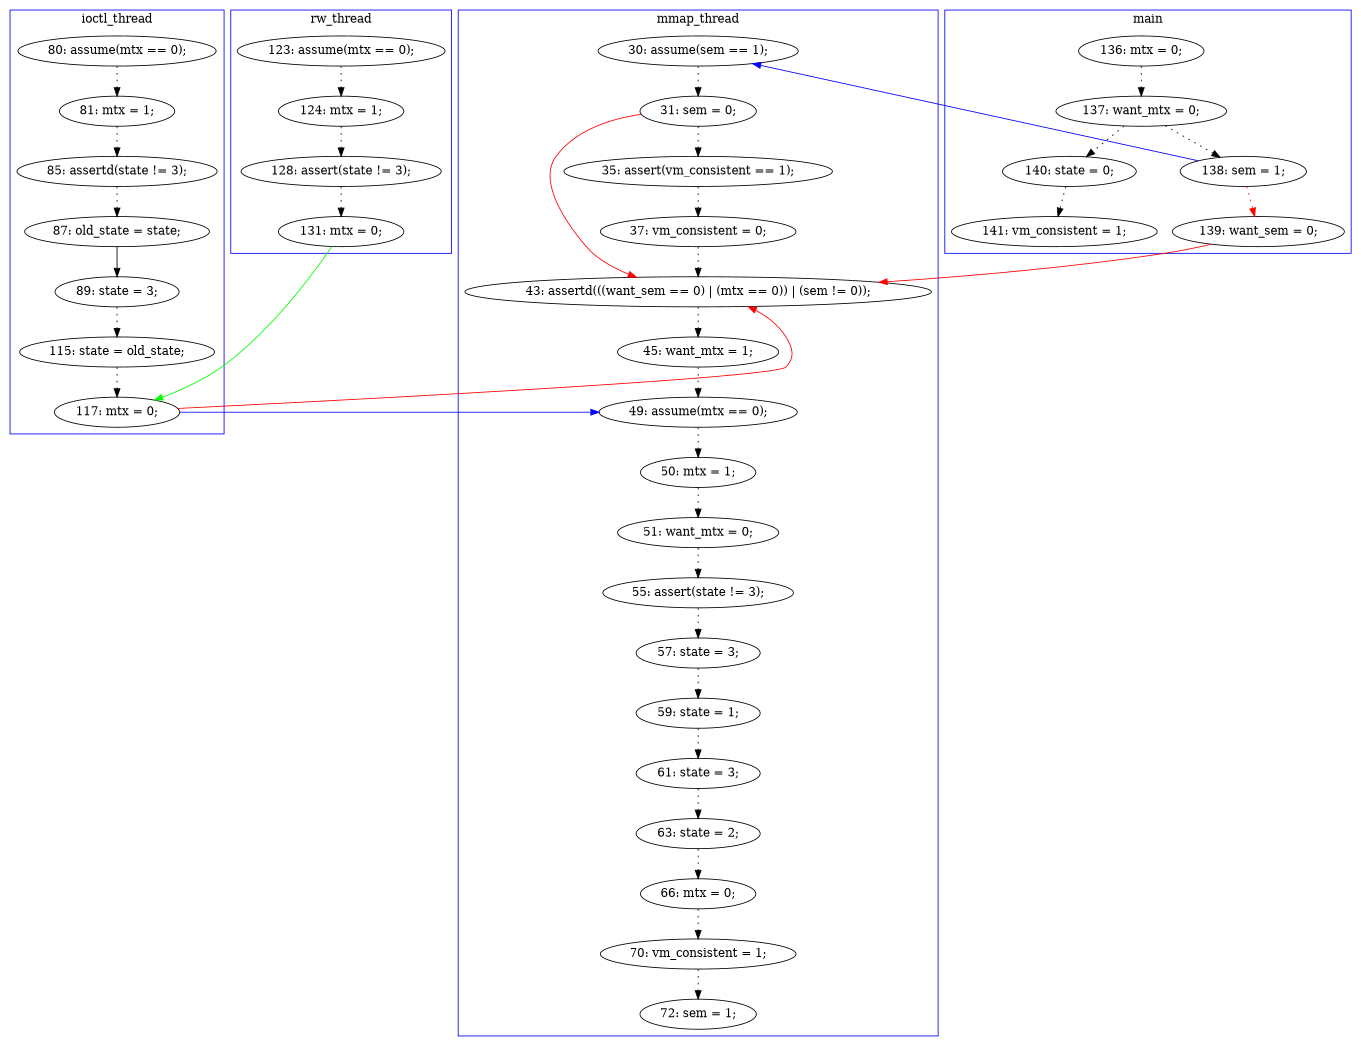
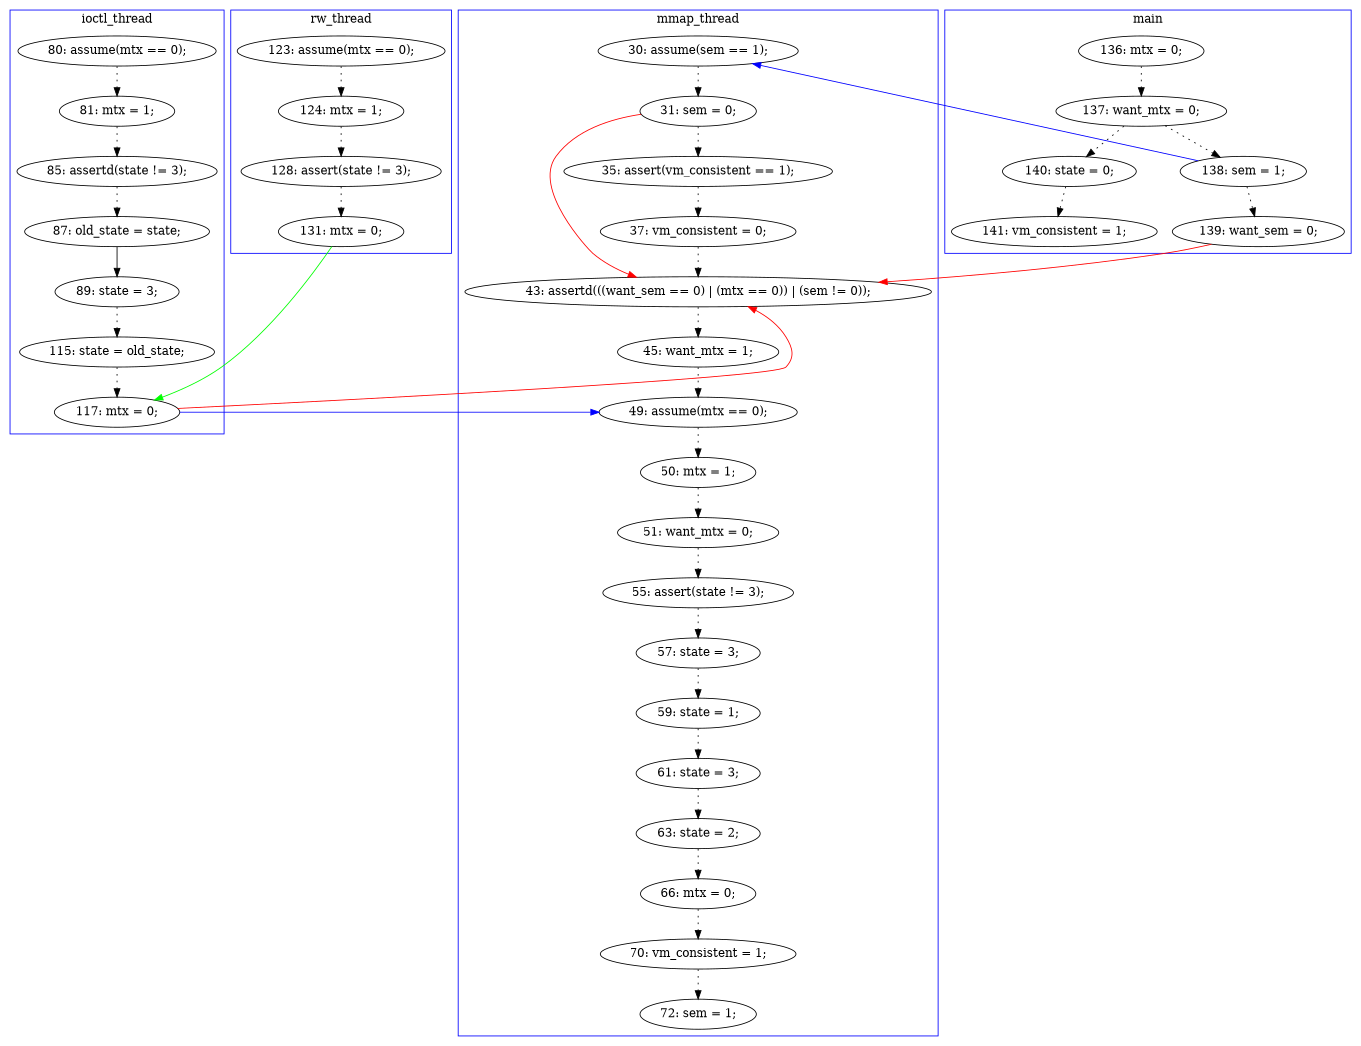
edge "138: sem = 1;" -> "139: want_sem = 0;": color Red -> black
